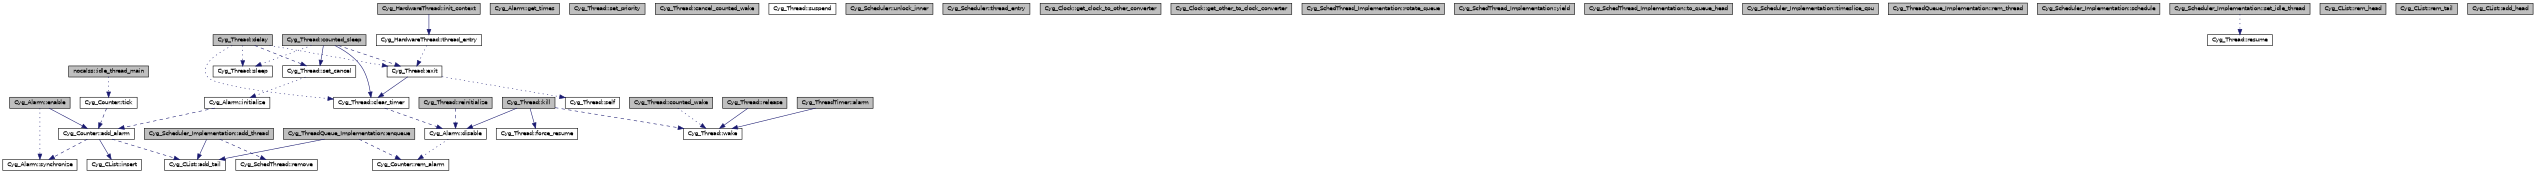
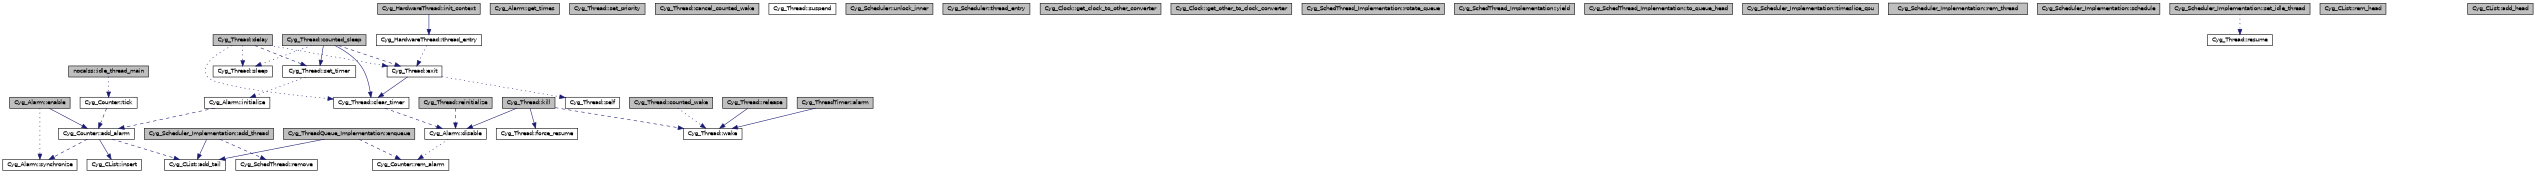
node "Cyg_ThreadQueue_Implementation::rem_thread": label "Cyg_ThreadQueue_Implementation::rem_thread" -> "Cyg_Scheduler_Implementation::rem_thread"
node "Cyg_CList::rem_tail": removed
node "Cyg_Thread::set_cancel": label "Cyg_Thread::set_cancel" -> "Cyg_Thread::set_timer"
